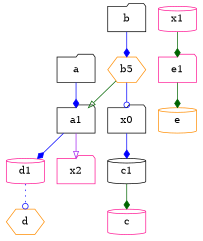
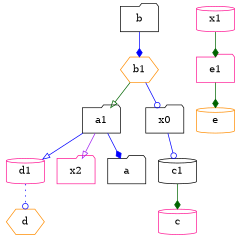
node "b5": label "b5" -> "b1"
edge "a" -> "a1": reversed
edge "x0" -> "c1": arrowhead diamond -> odot
edge "a1" -> "d1": arrowhead diamond -> onormal
